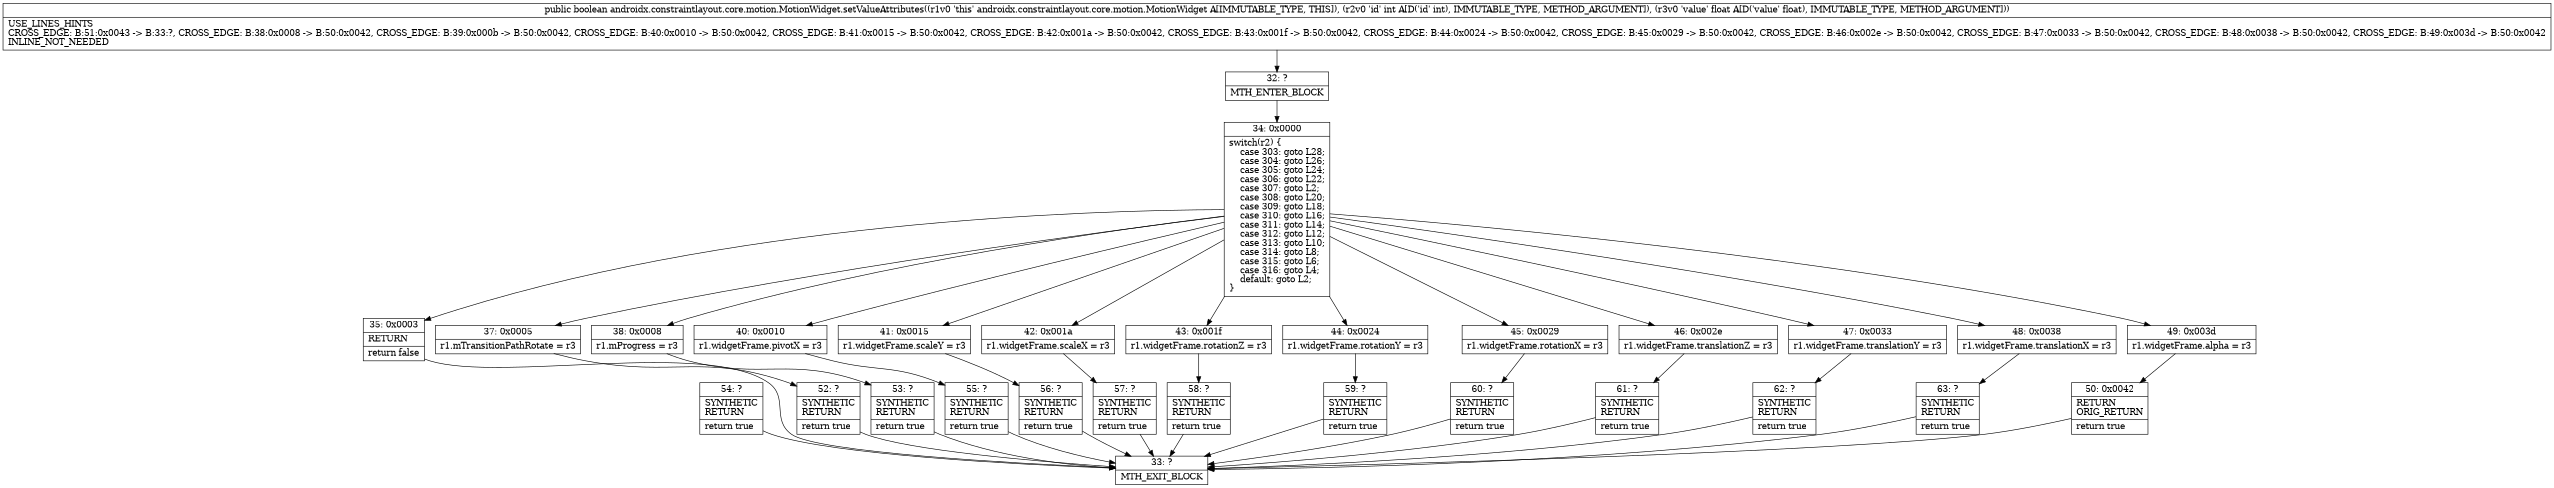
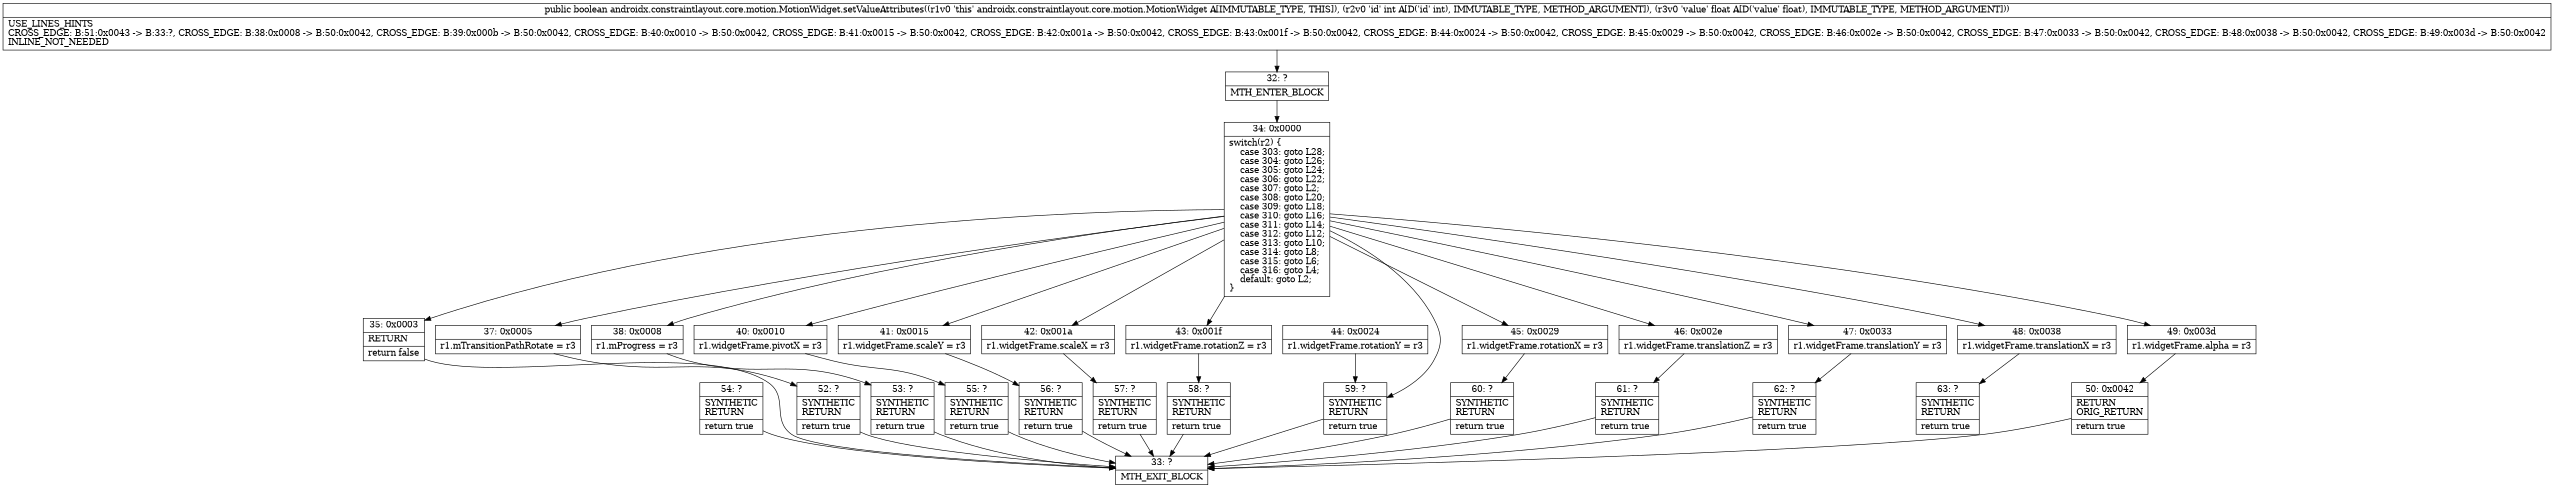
edge "34: 0x0000" -> "44: 0x0024": now "34: 0x0000" -> "59: ?"
edge "63: ?" -> "33: ?": removed
